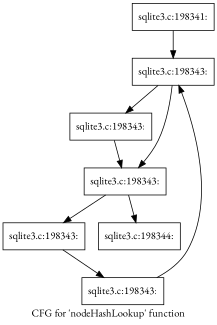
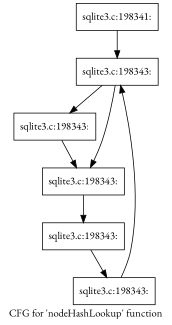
node "sqlite3.c:198344:": removed
